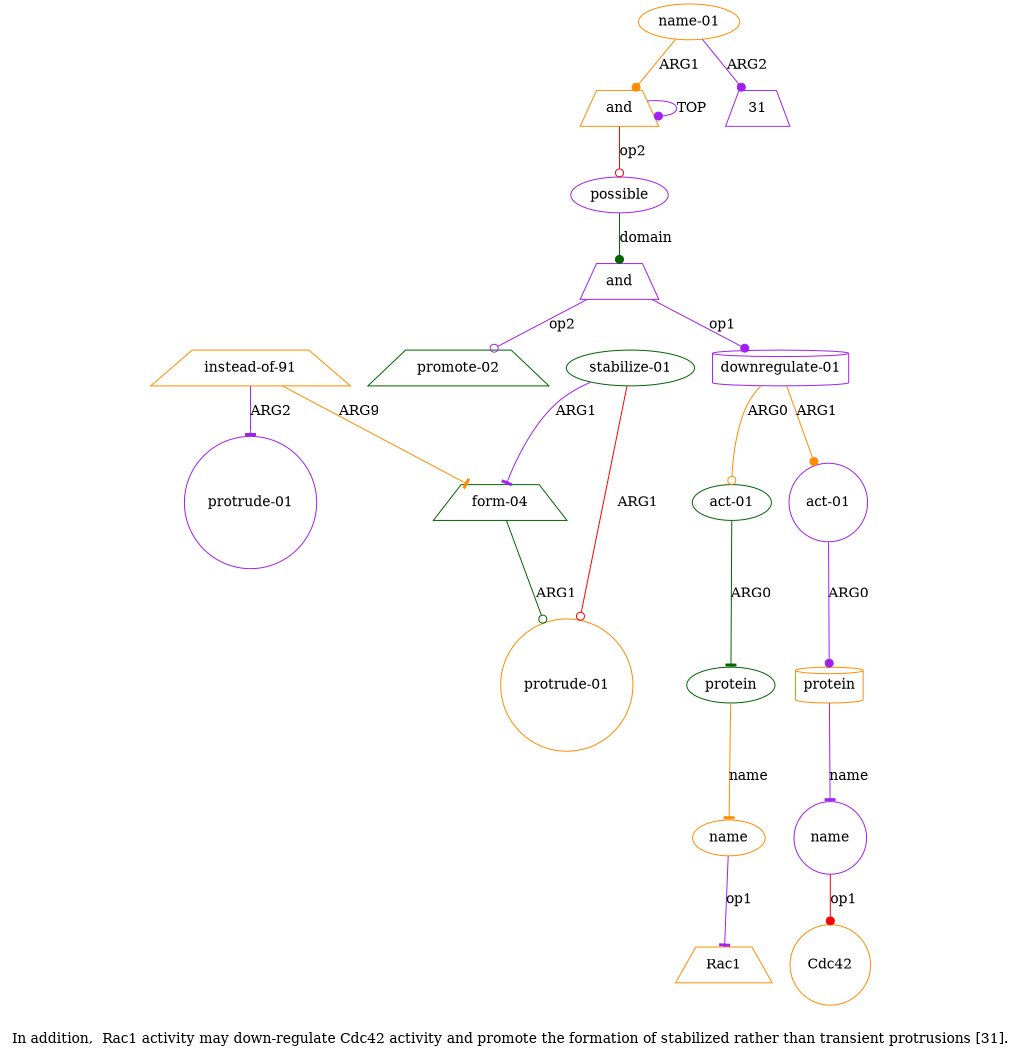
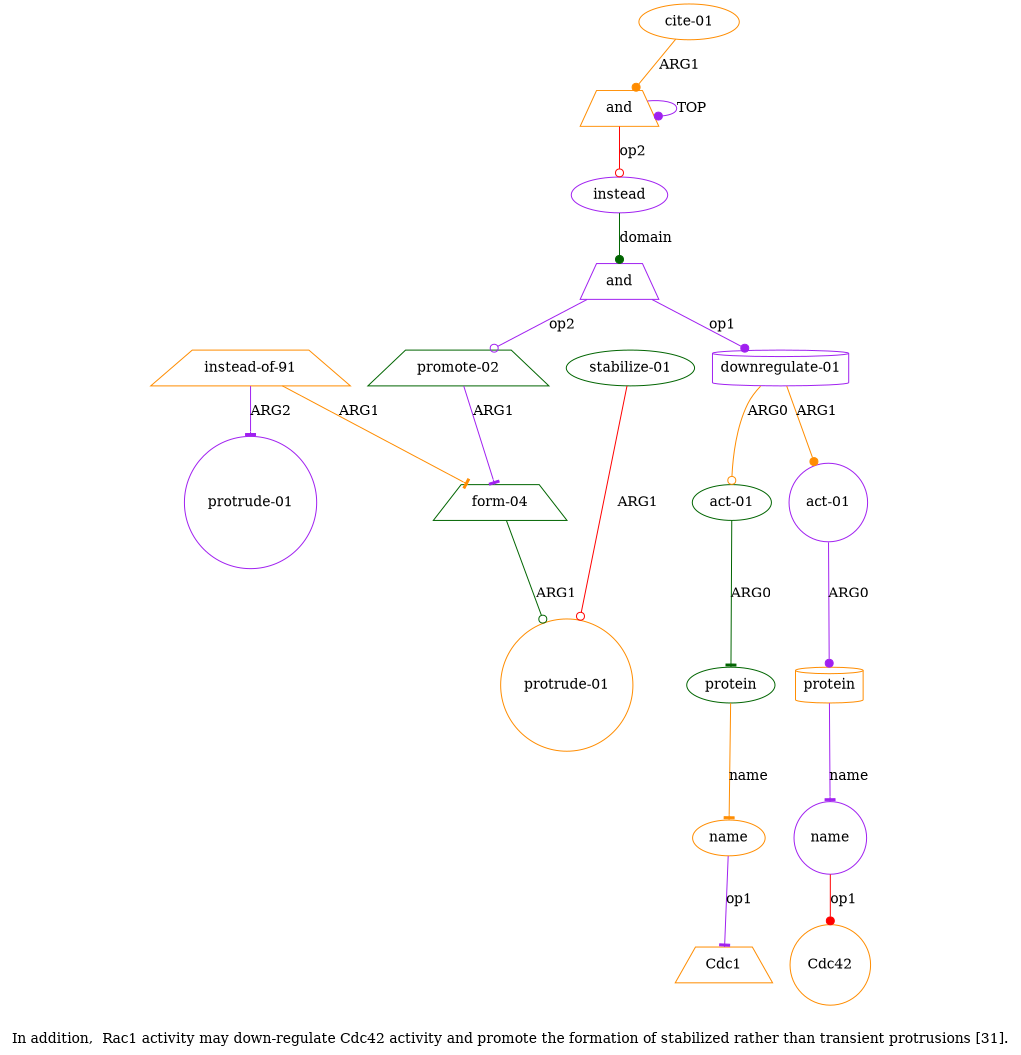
node "name-01": label "name-01" -> "cite-01"
node "31": removed
node "possible": label "possible" -> "instead"
edge "instead-of-91" -> "form-04": label "ARG9" -> "ARG1"
edge "stabilize-01" -> "form-04": now "promote-02" -> "form-04"
node "Rac1": label "Rac1" -> "Cdc1"
